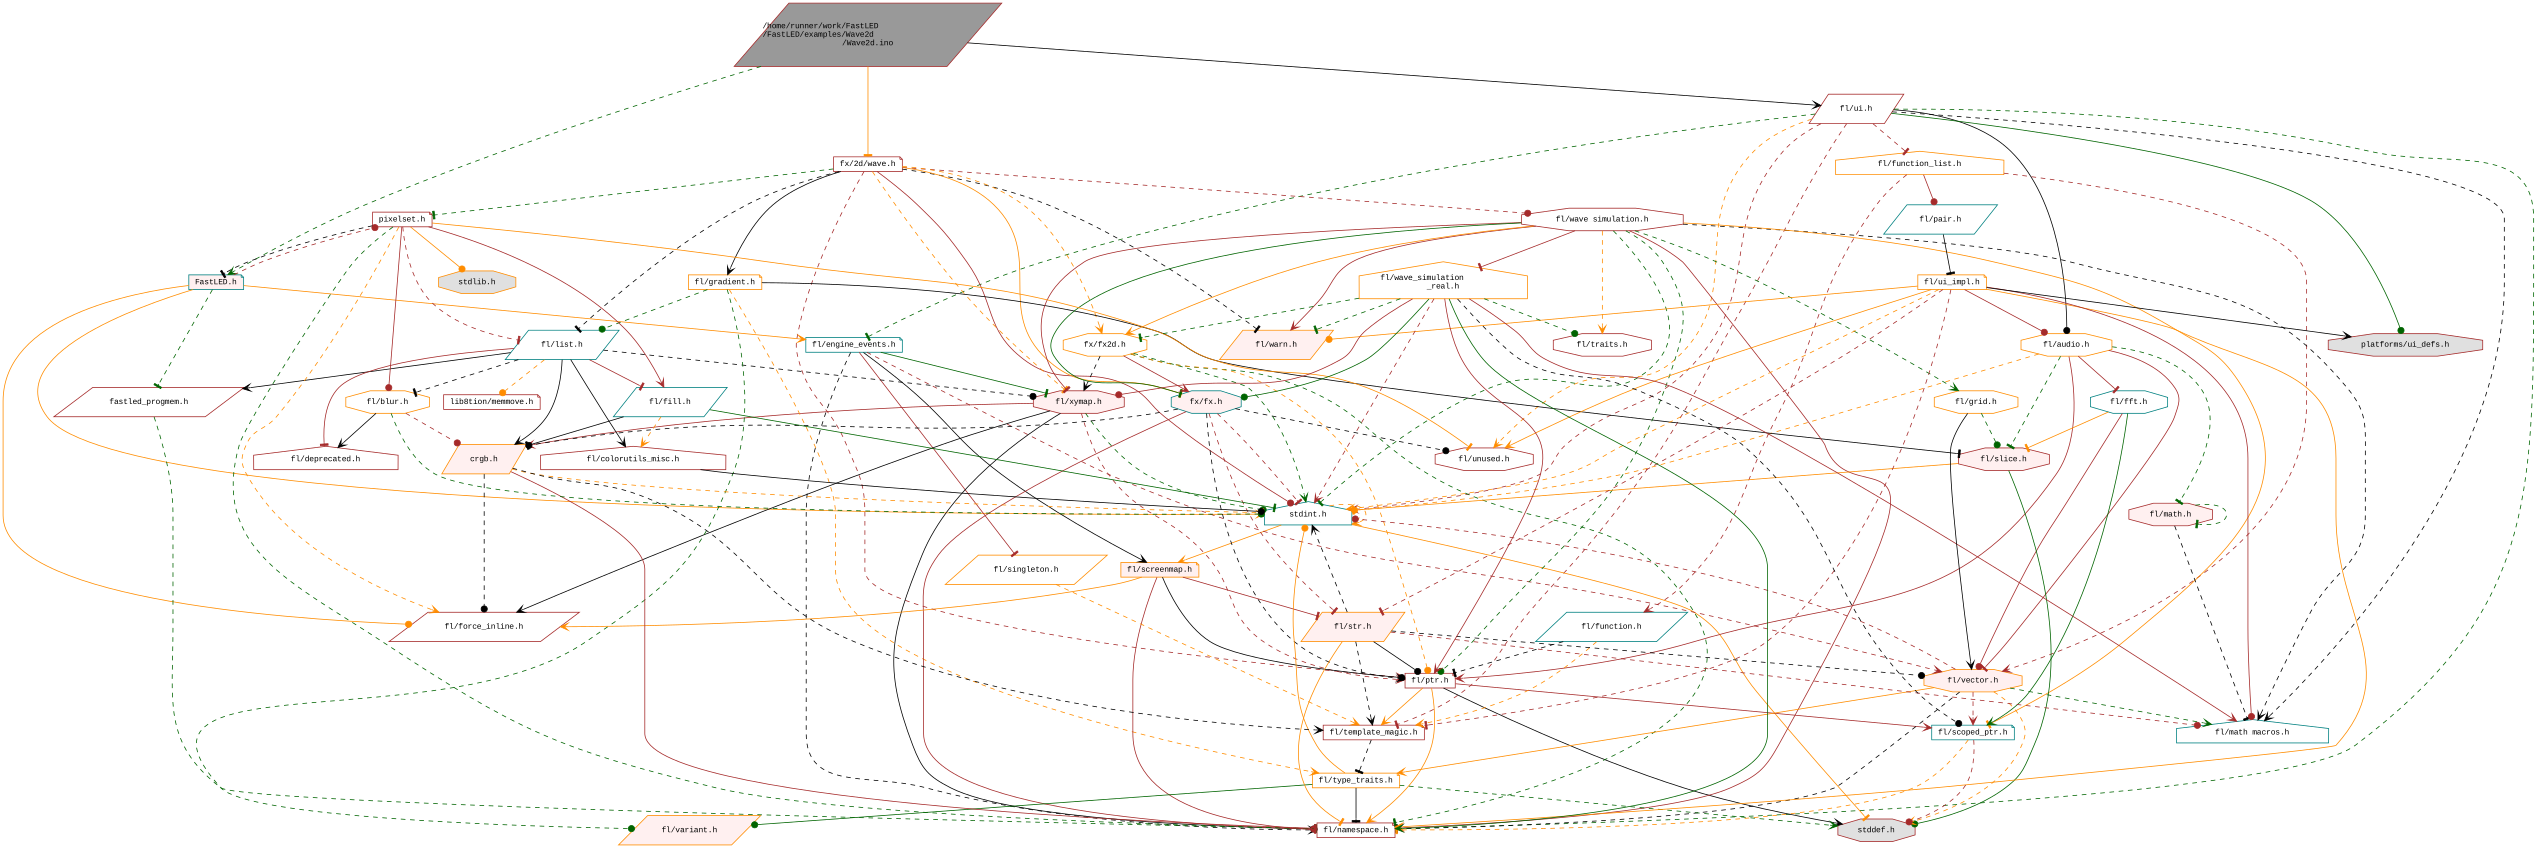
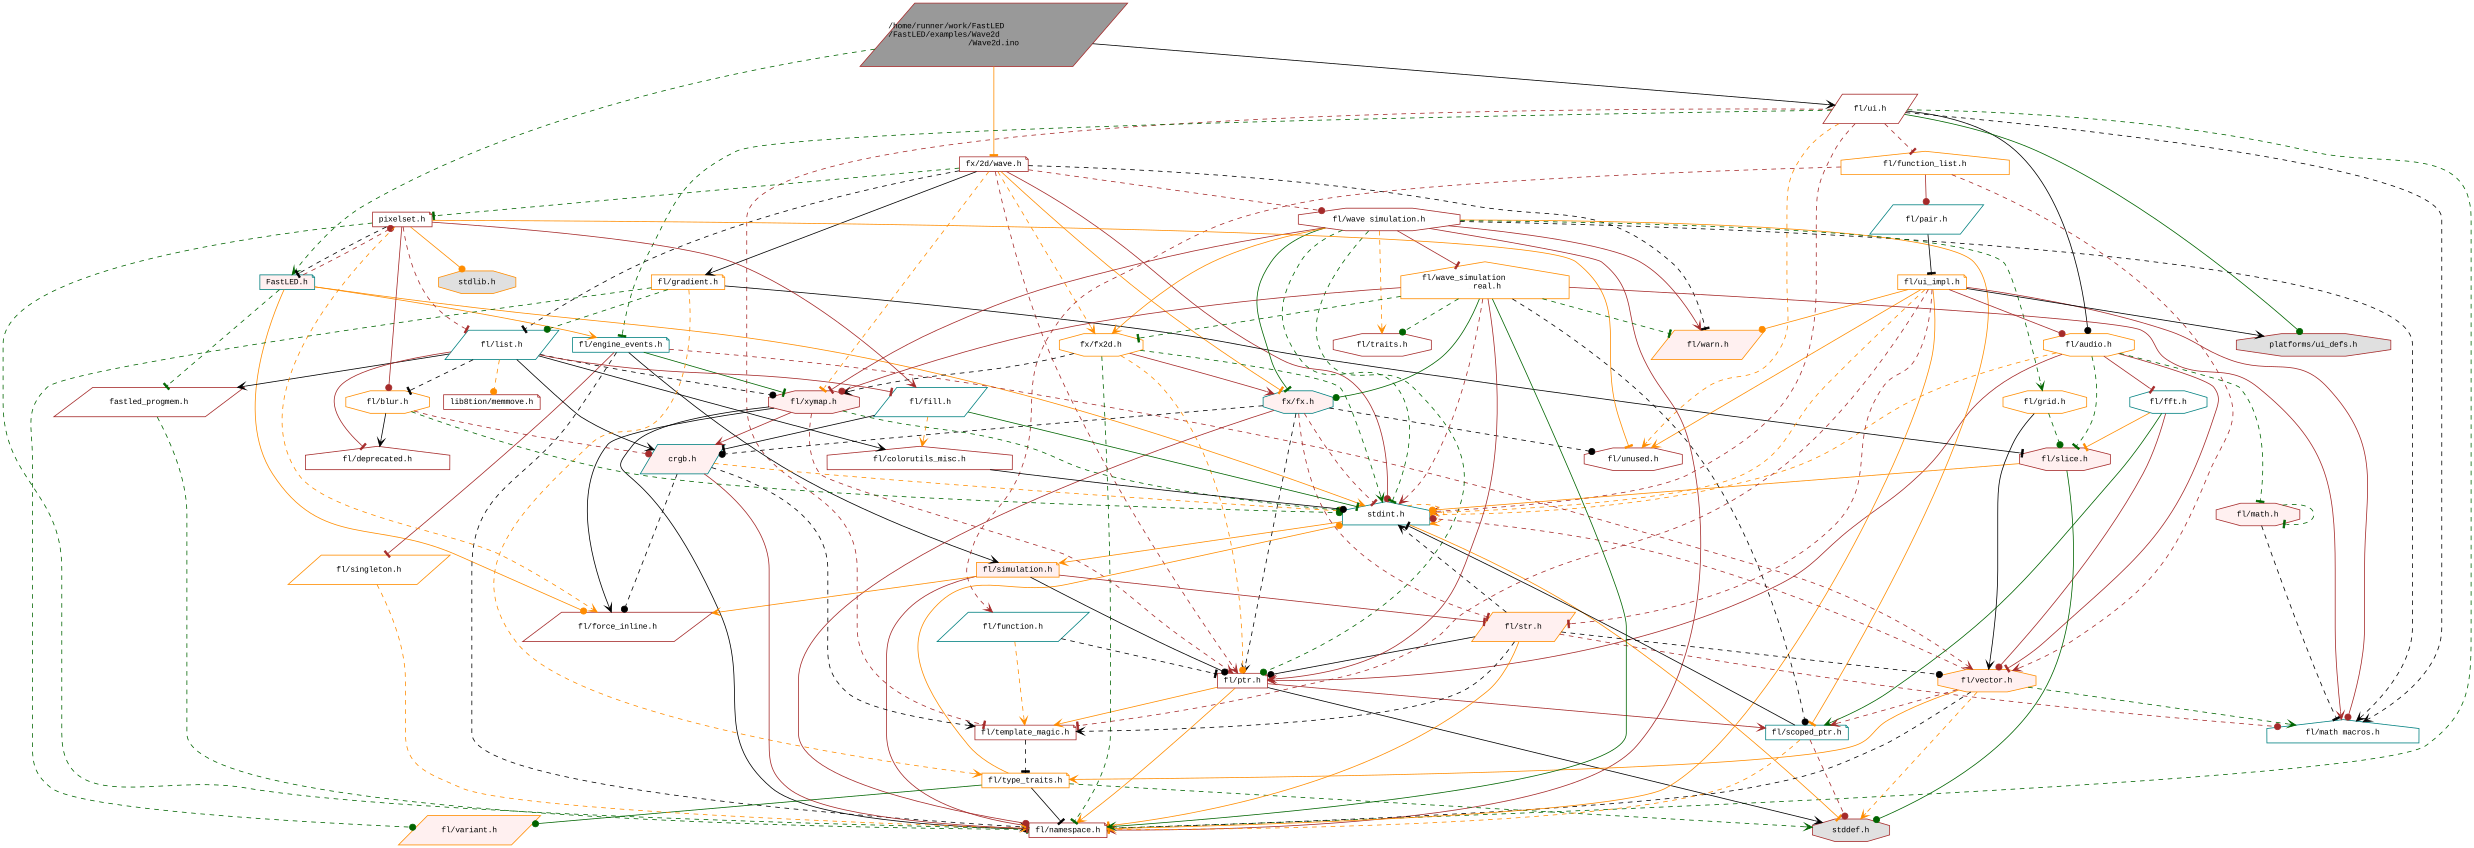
node "crgb.h": color darkorange -> teal
node "fl/screenmap.h": label "fl/screenmap.h" -> "fl/simulation.h"
edge "fl/singleton.h" -> "fl/template_magic.h": now "fl/singleton.h" -> "fl/namespace.h"
edge "fl/scoped_ptr.h" -> "stdint.h": added
